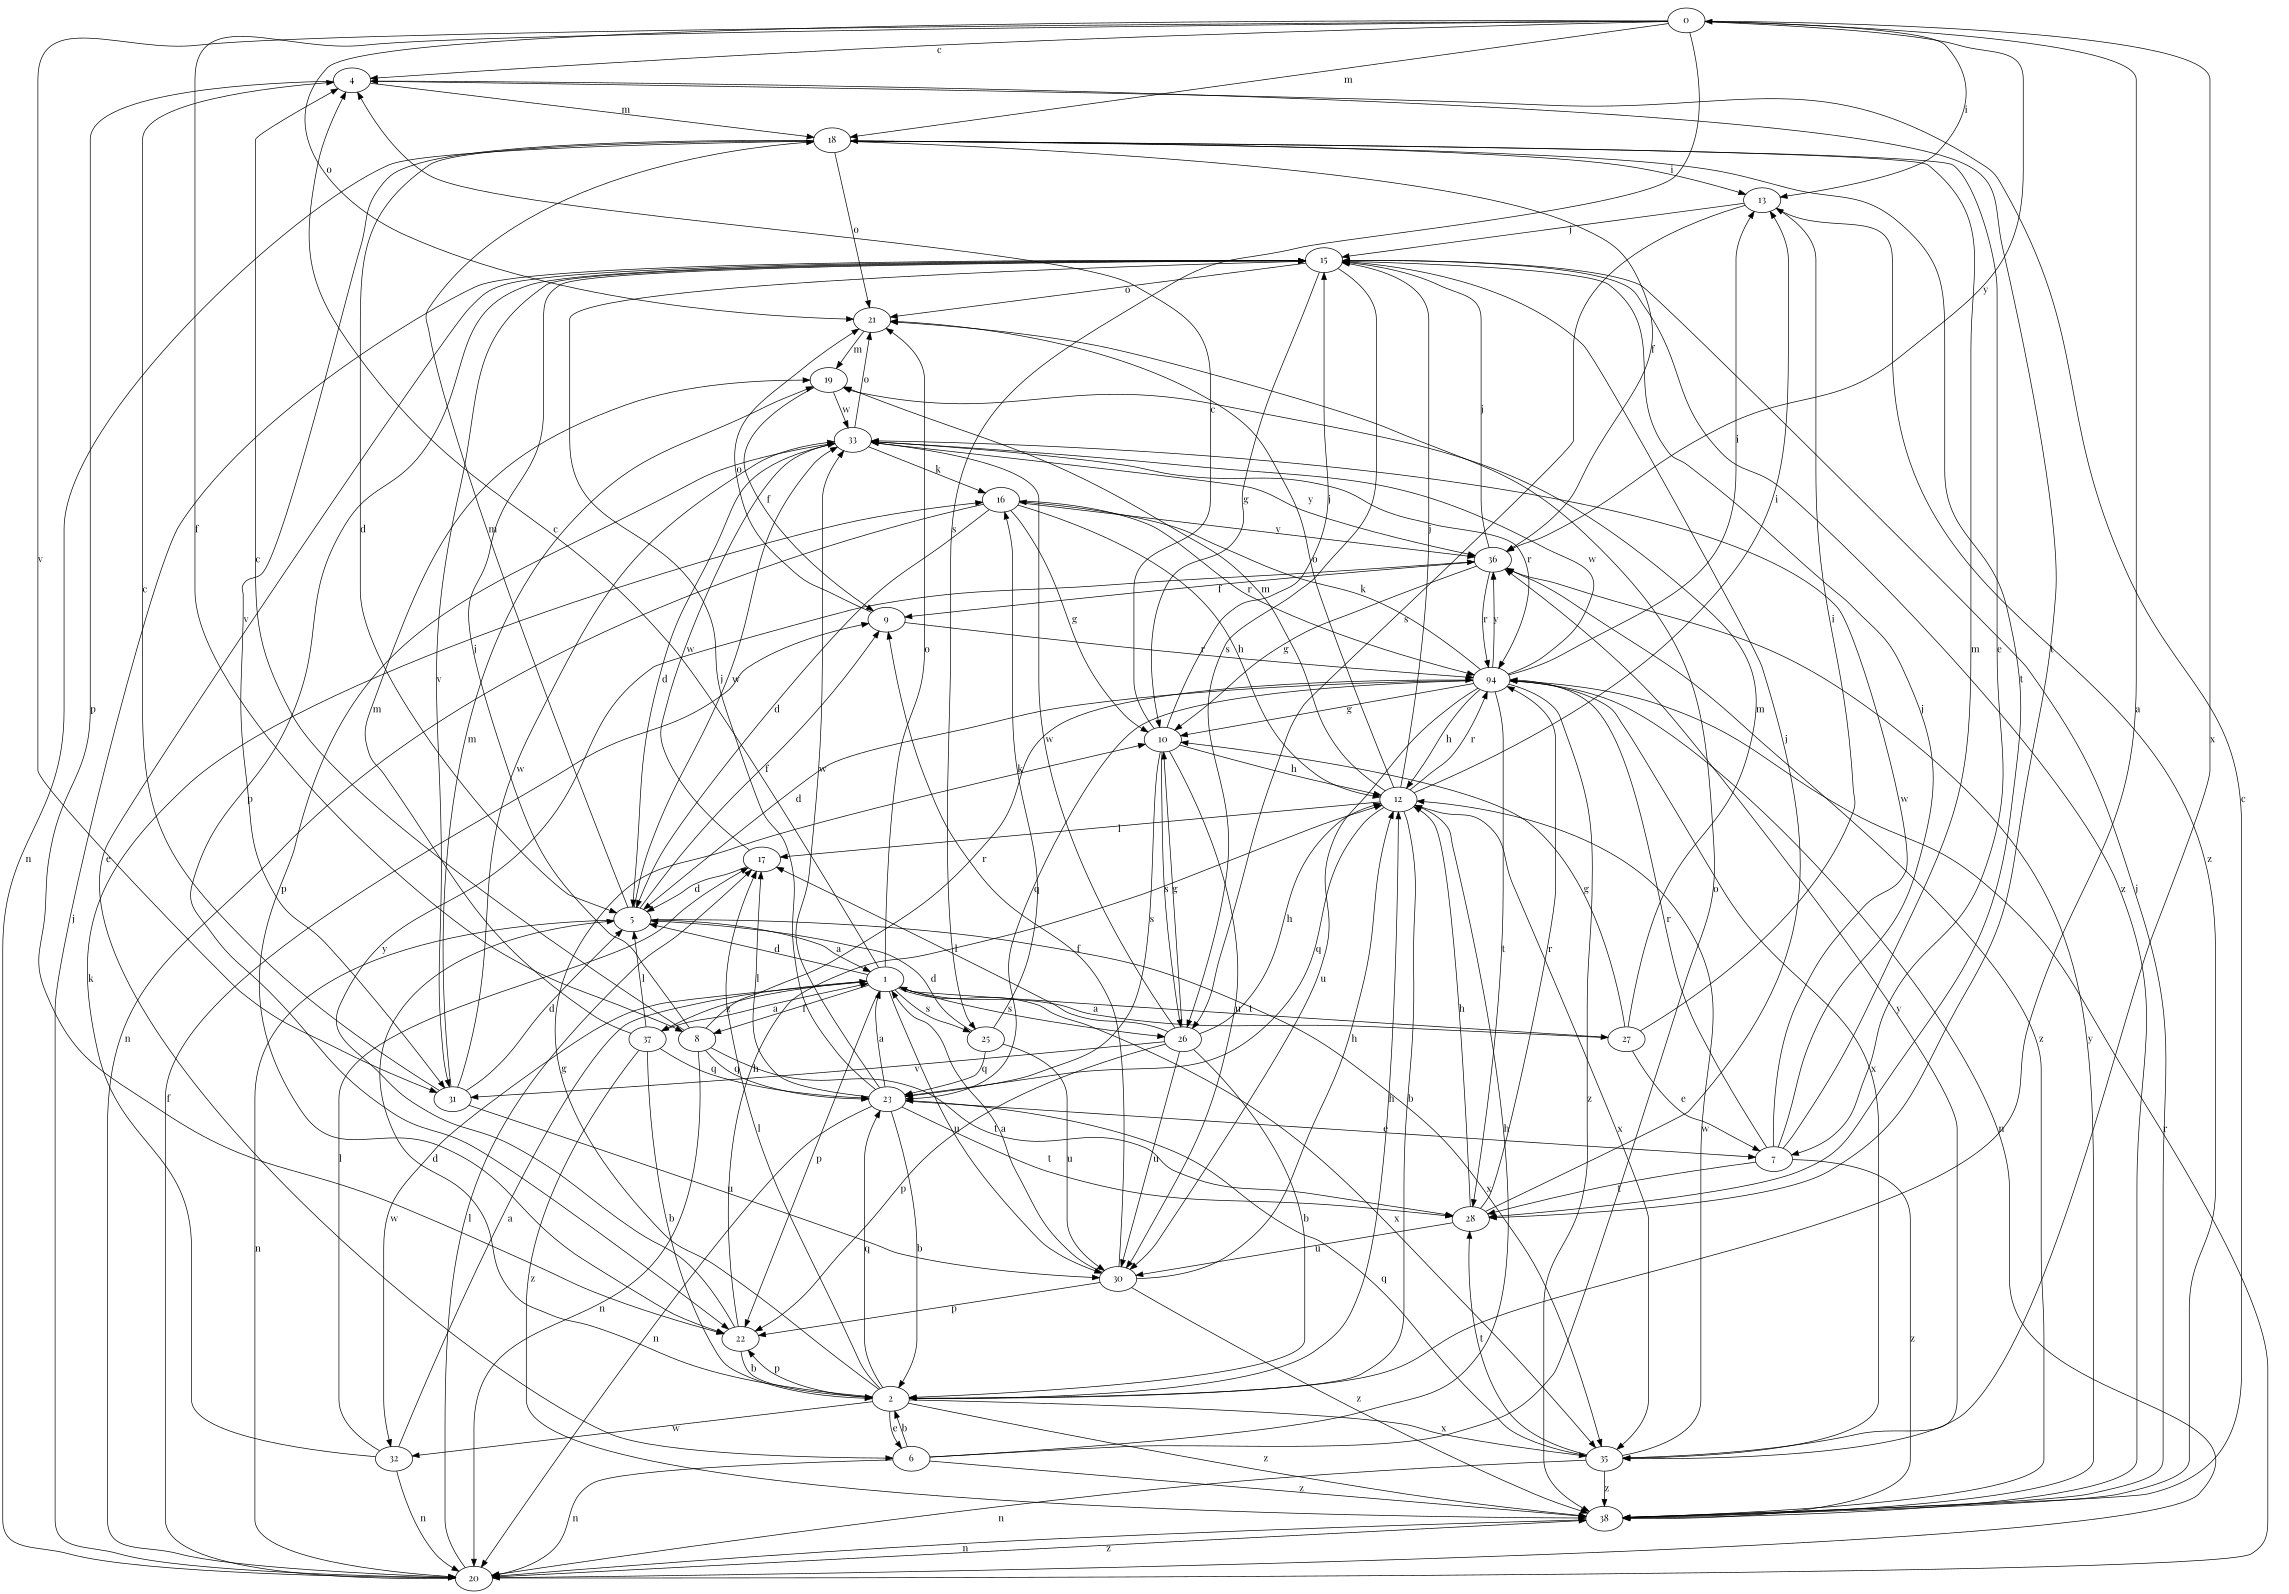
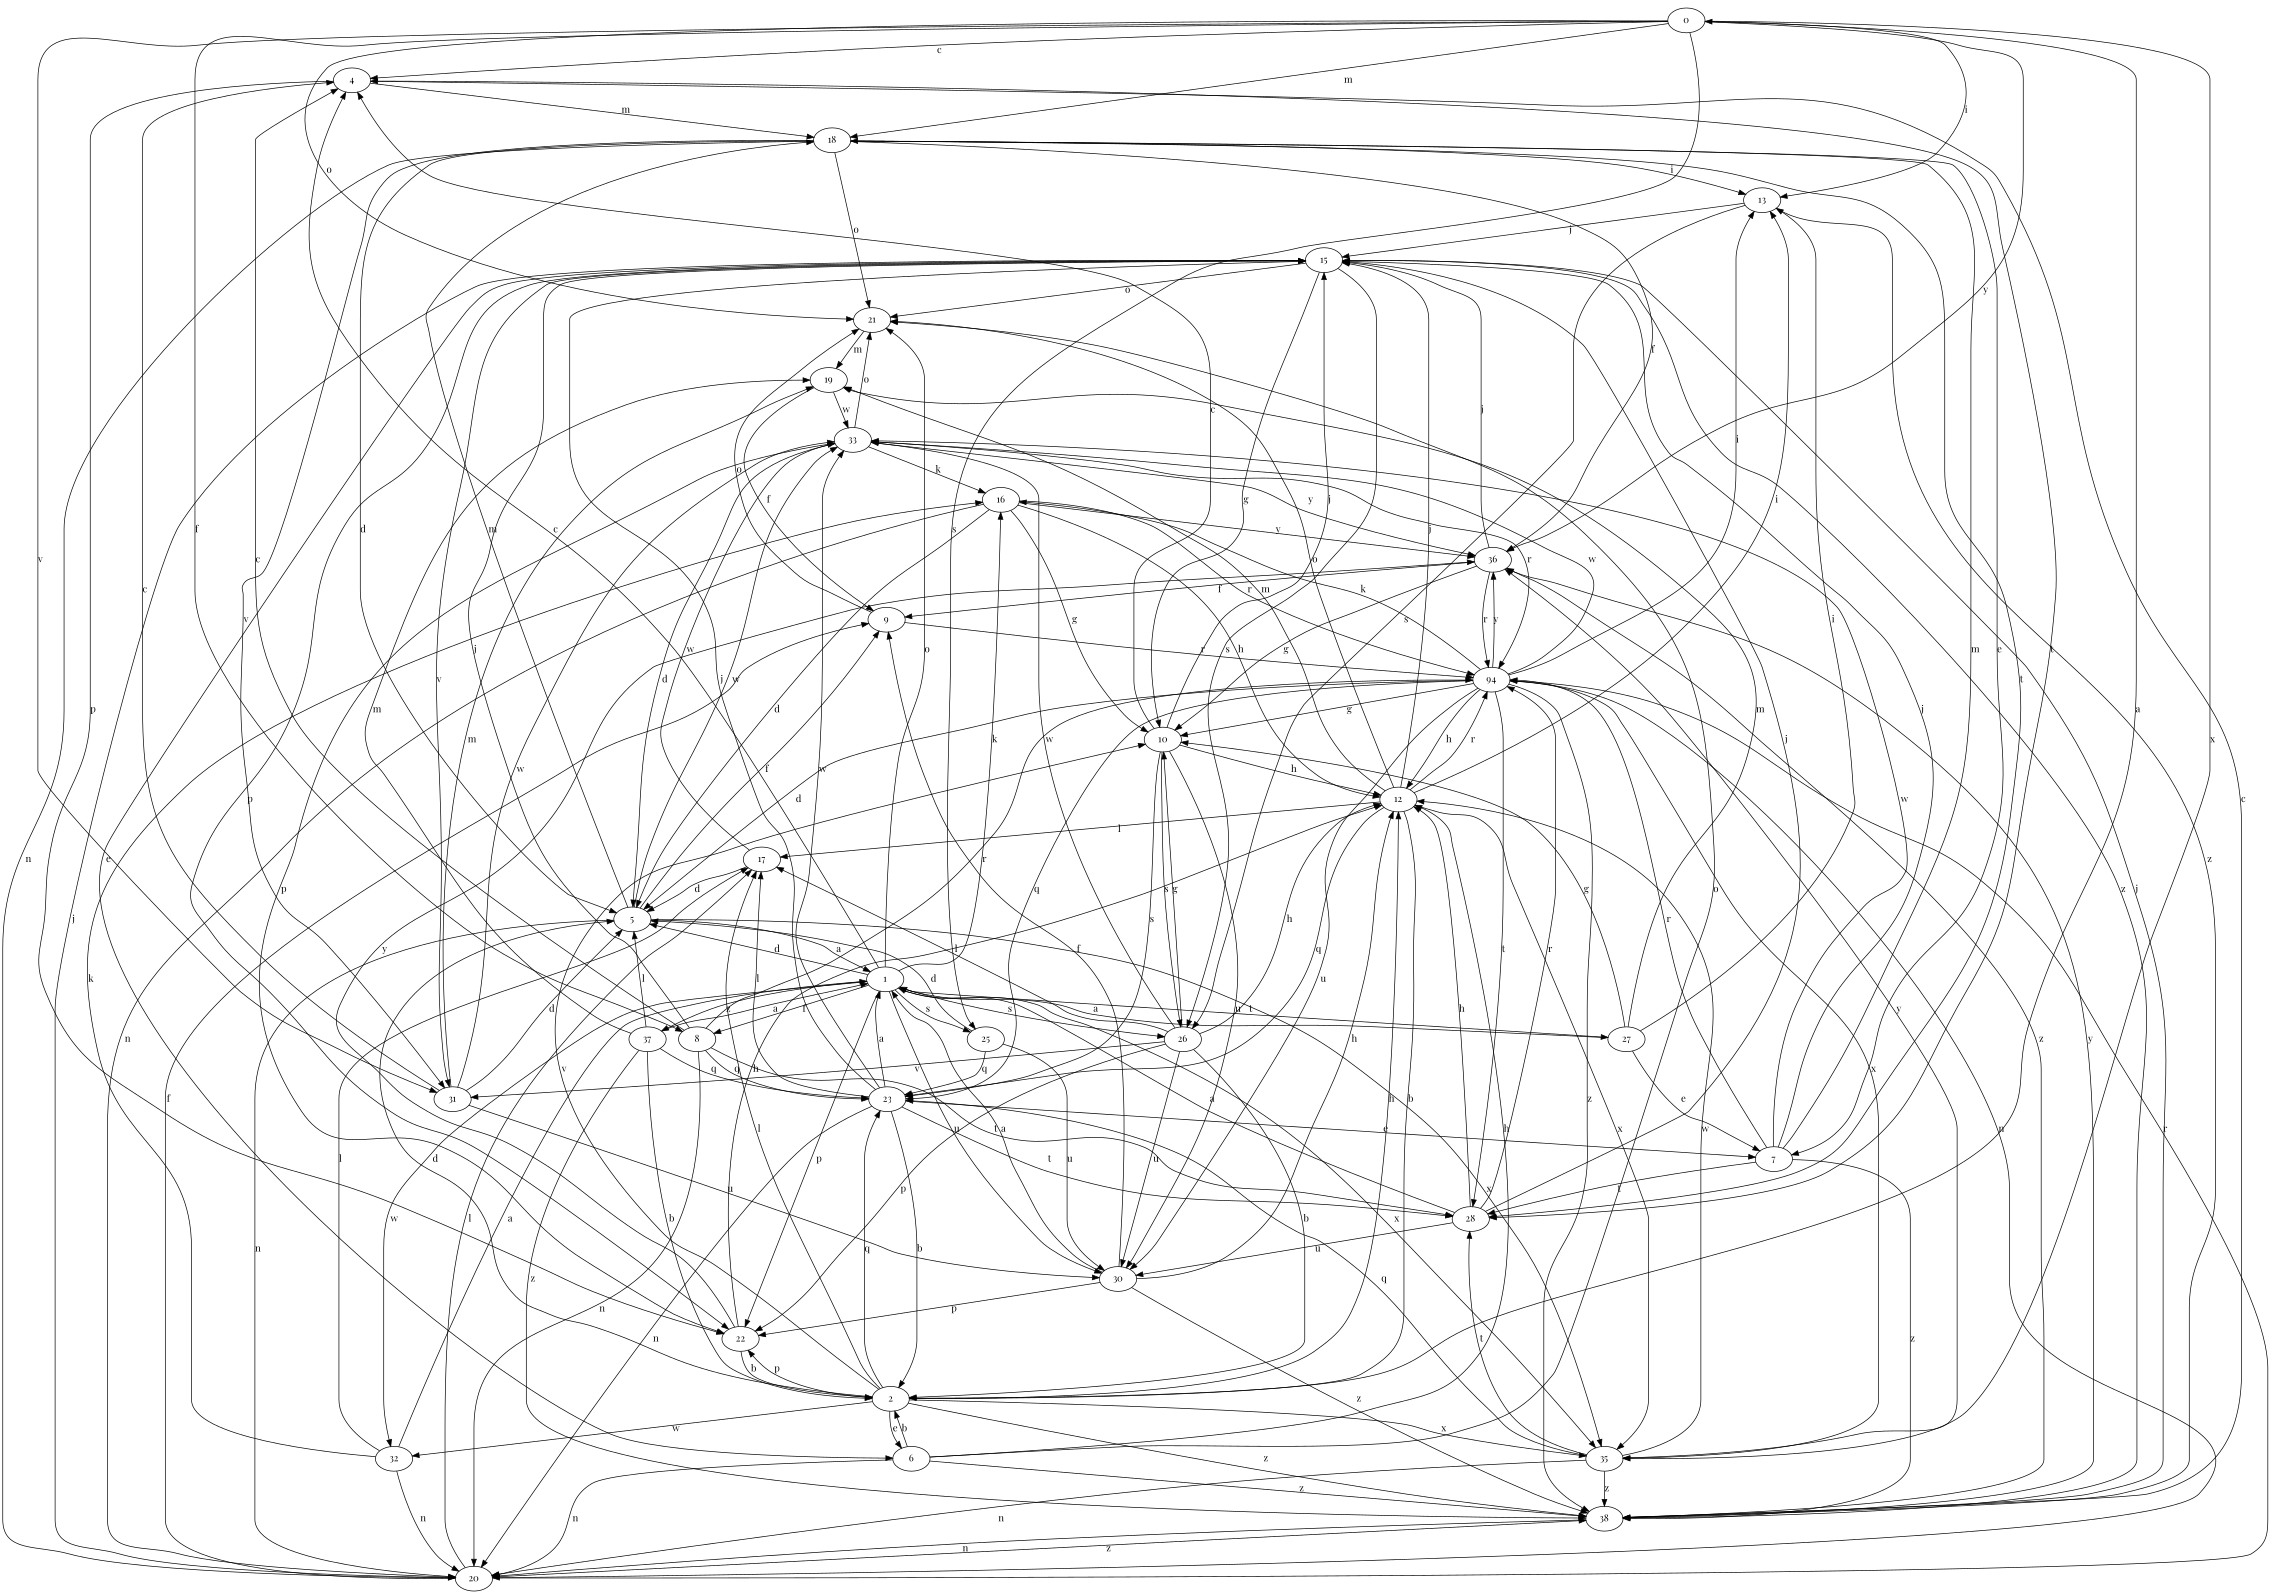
edge "25" -> "16": now "1" -> "16"
edge "2" -> "10": label "g" -> "v"
edge "28" -> "1": added, label "a"
